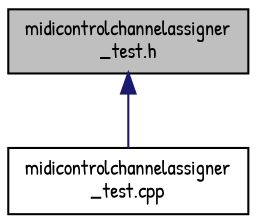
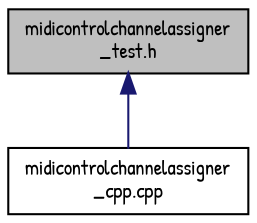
node "midicontrolchannelassigner _test.cpp": label "midicontrolchannelassigner _test.cpp" -> "midicontrolchannelassigner _cpp.cpp"
